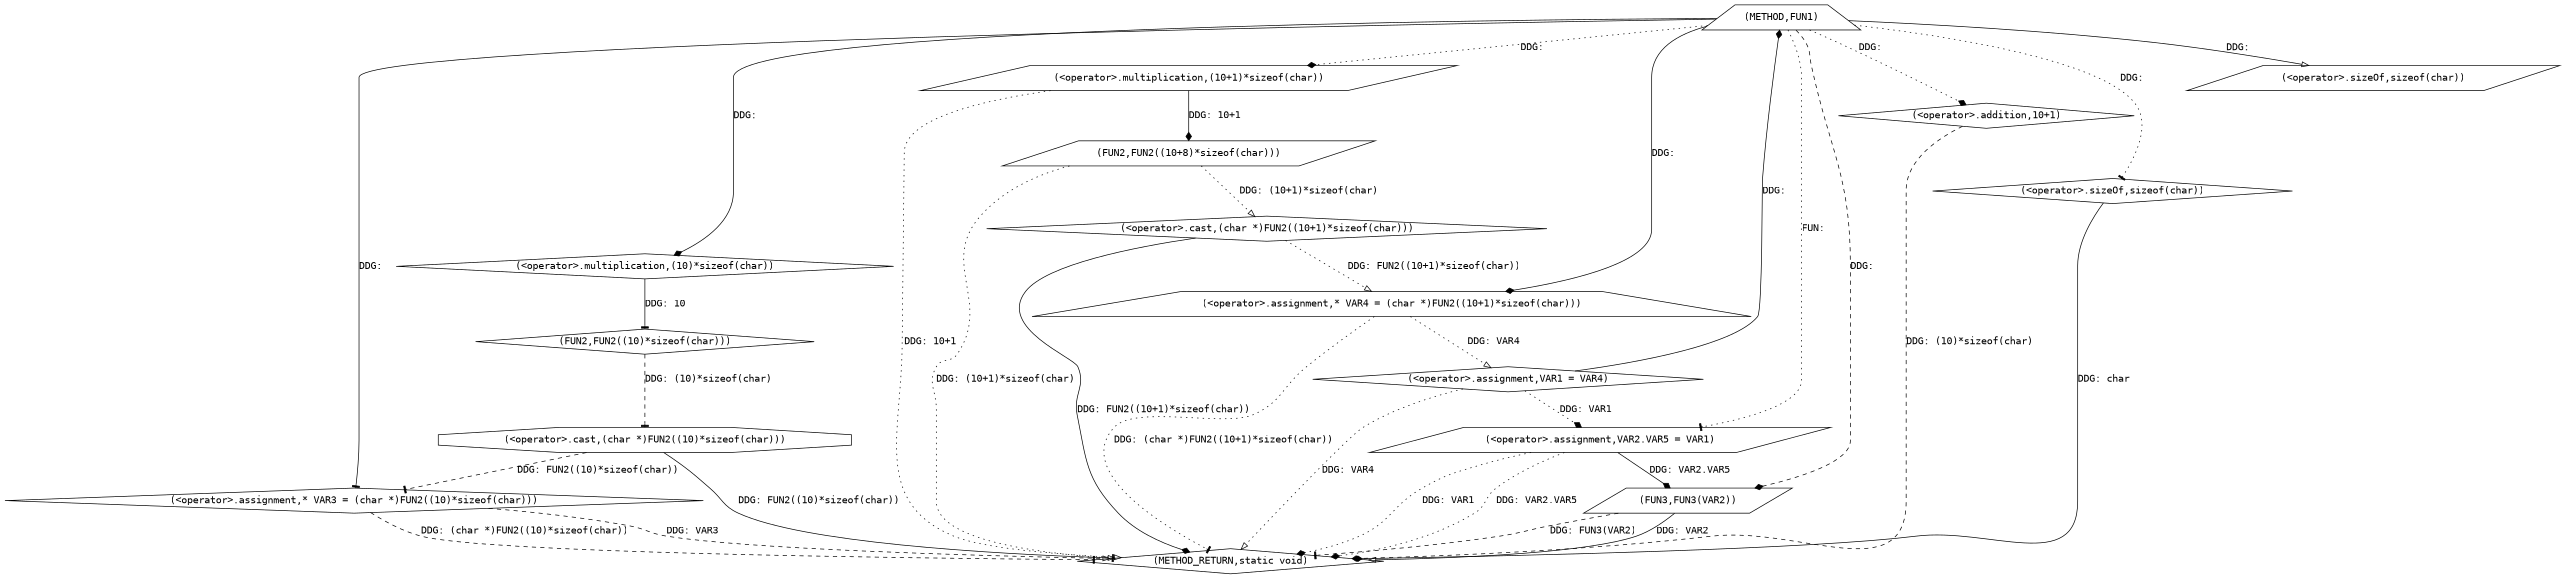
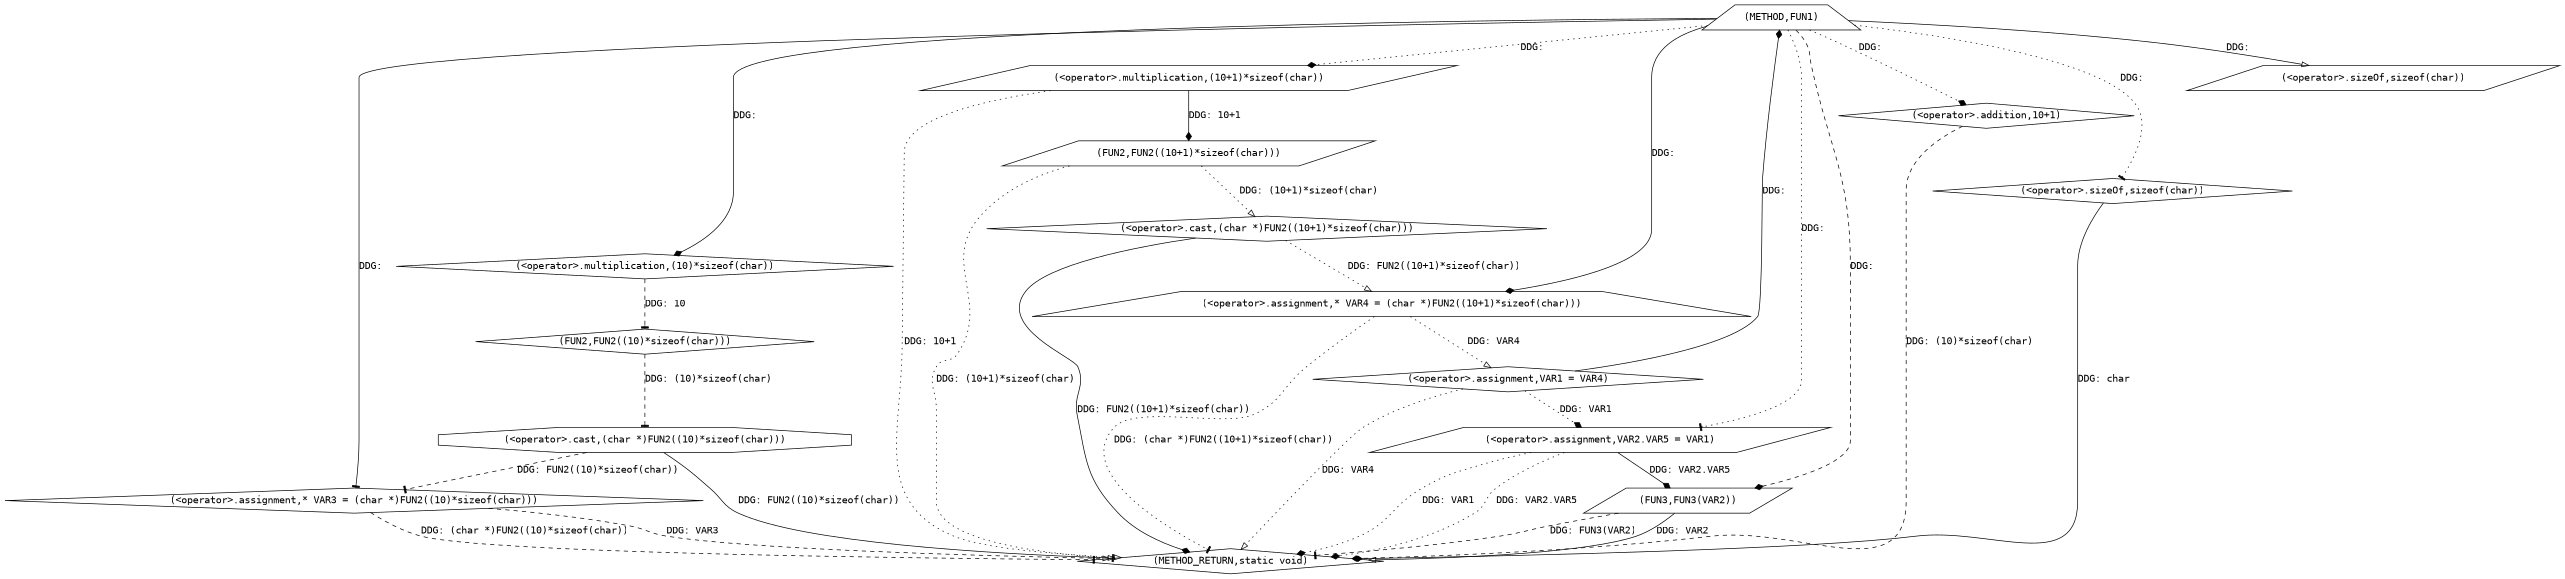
node "(FUN2,FUN2((10+8)*sizeof(char)))": label "(FUN2,FUN2((10+8)*sizeof(char)))" -> "(FUN2,FUN2((10+1)*sizeof(char)))"
edge "(METHOD,FUN1)" -> "(<operator>.assignment,VAR2.VAR5 = VAR1)": label "FUN: " -> "DDG: "
edge "(<operator>.multiplication,(10)*sizeof(char))" -> "(FUN2,FUN2((10)*sizeof(char)))": style solid -> dashed
